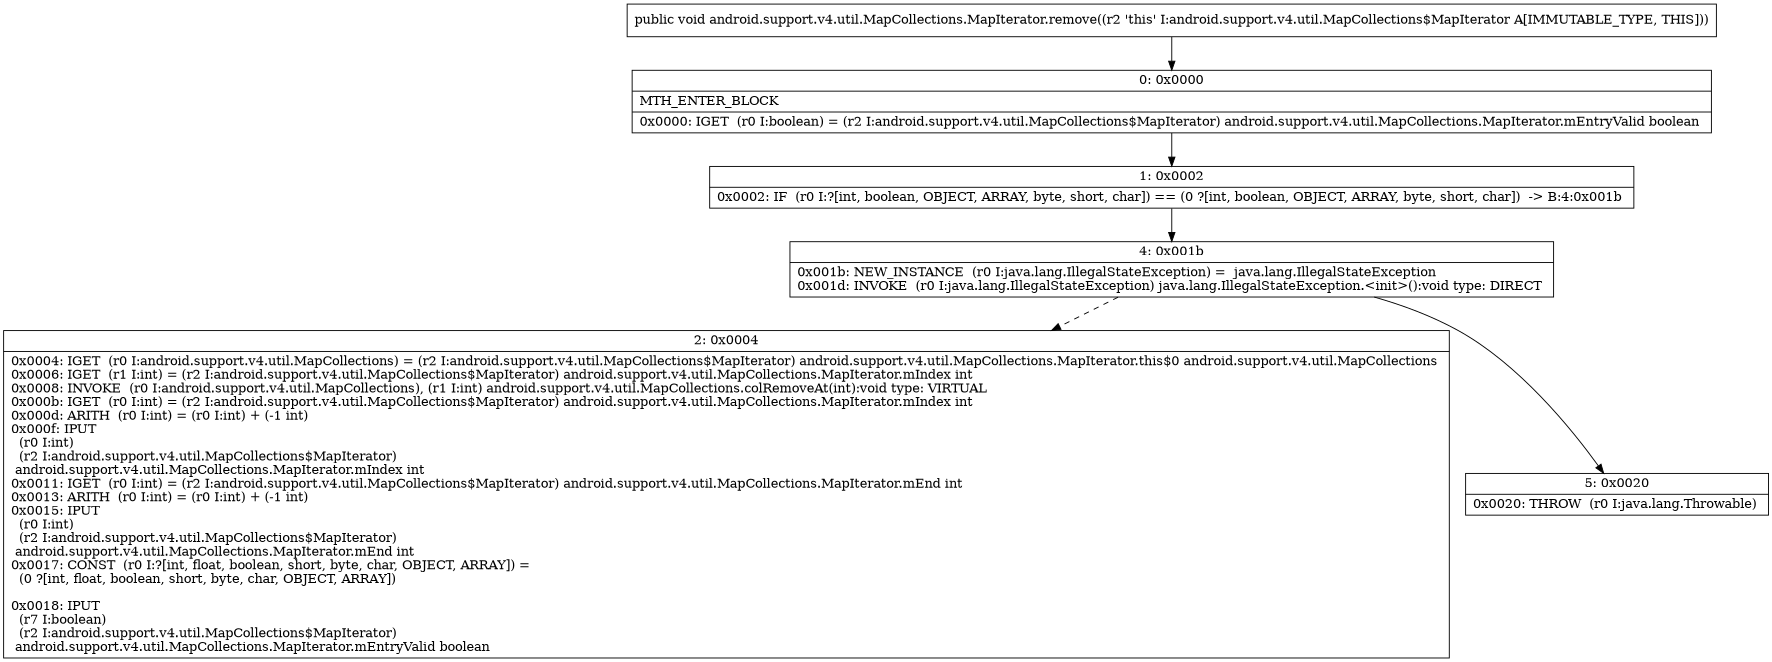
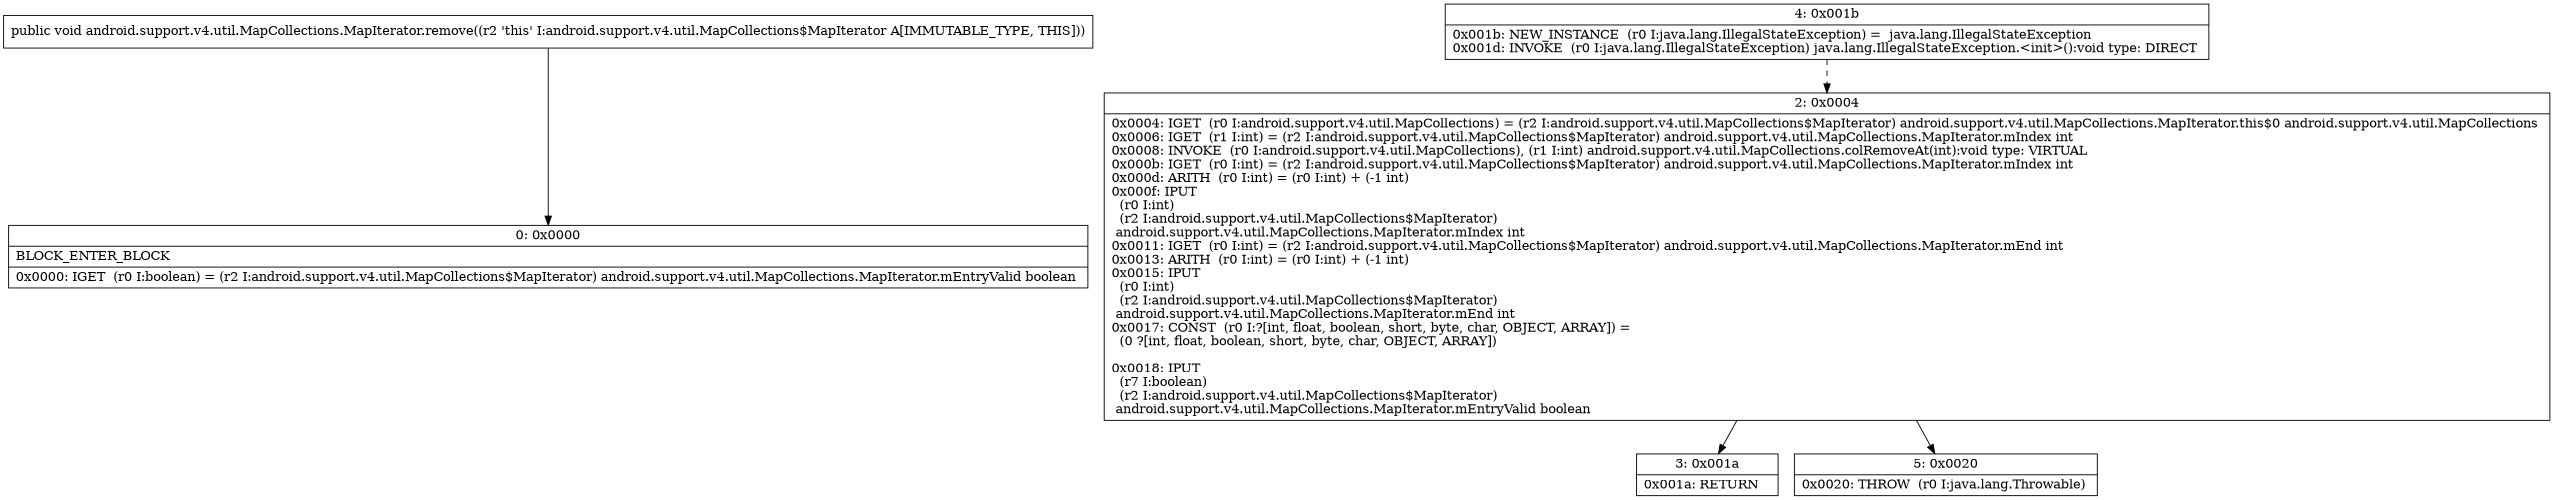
node "0: 0x0000": text "MTH_ENTER_BLOCK" -> "BLOCK_ENTER_BLOCK"
node "1: 0x0002": removed
edge "4: 0x001b" -> "5: 0x0020": now "2: 0x0004" -> "5: 0x0020"
node "3: 0x001a": added
